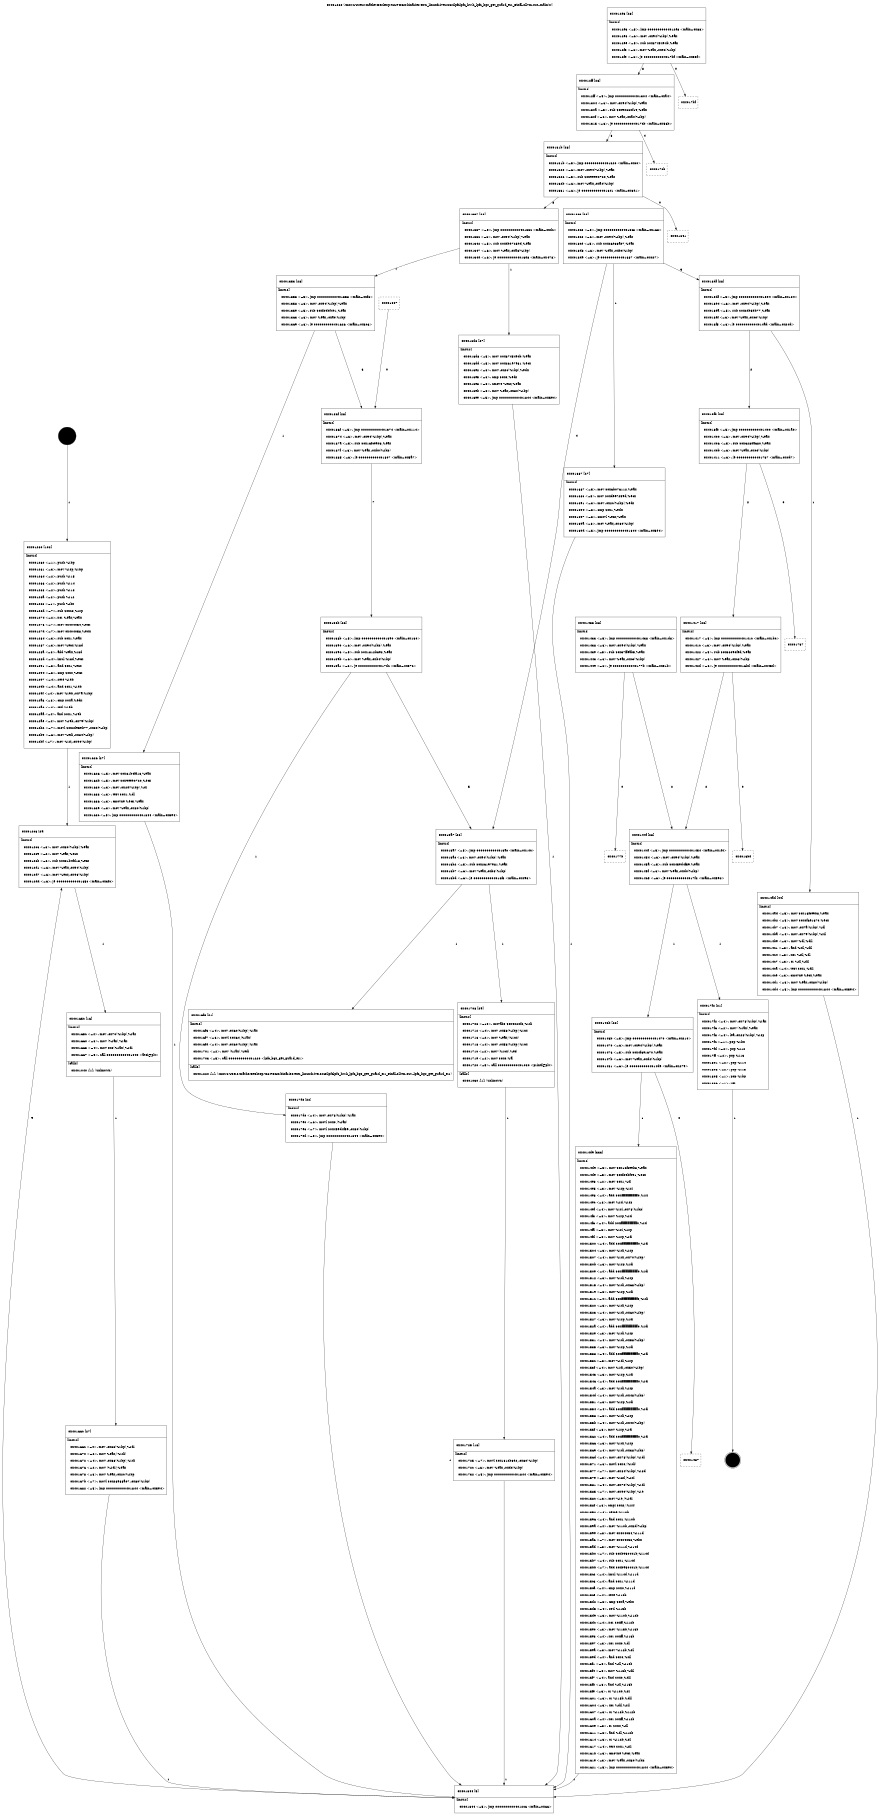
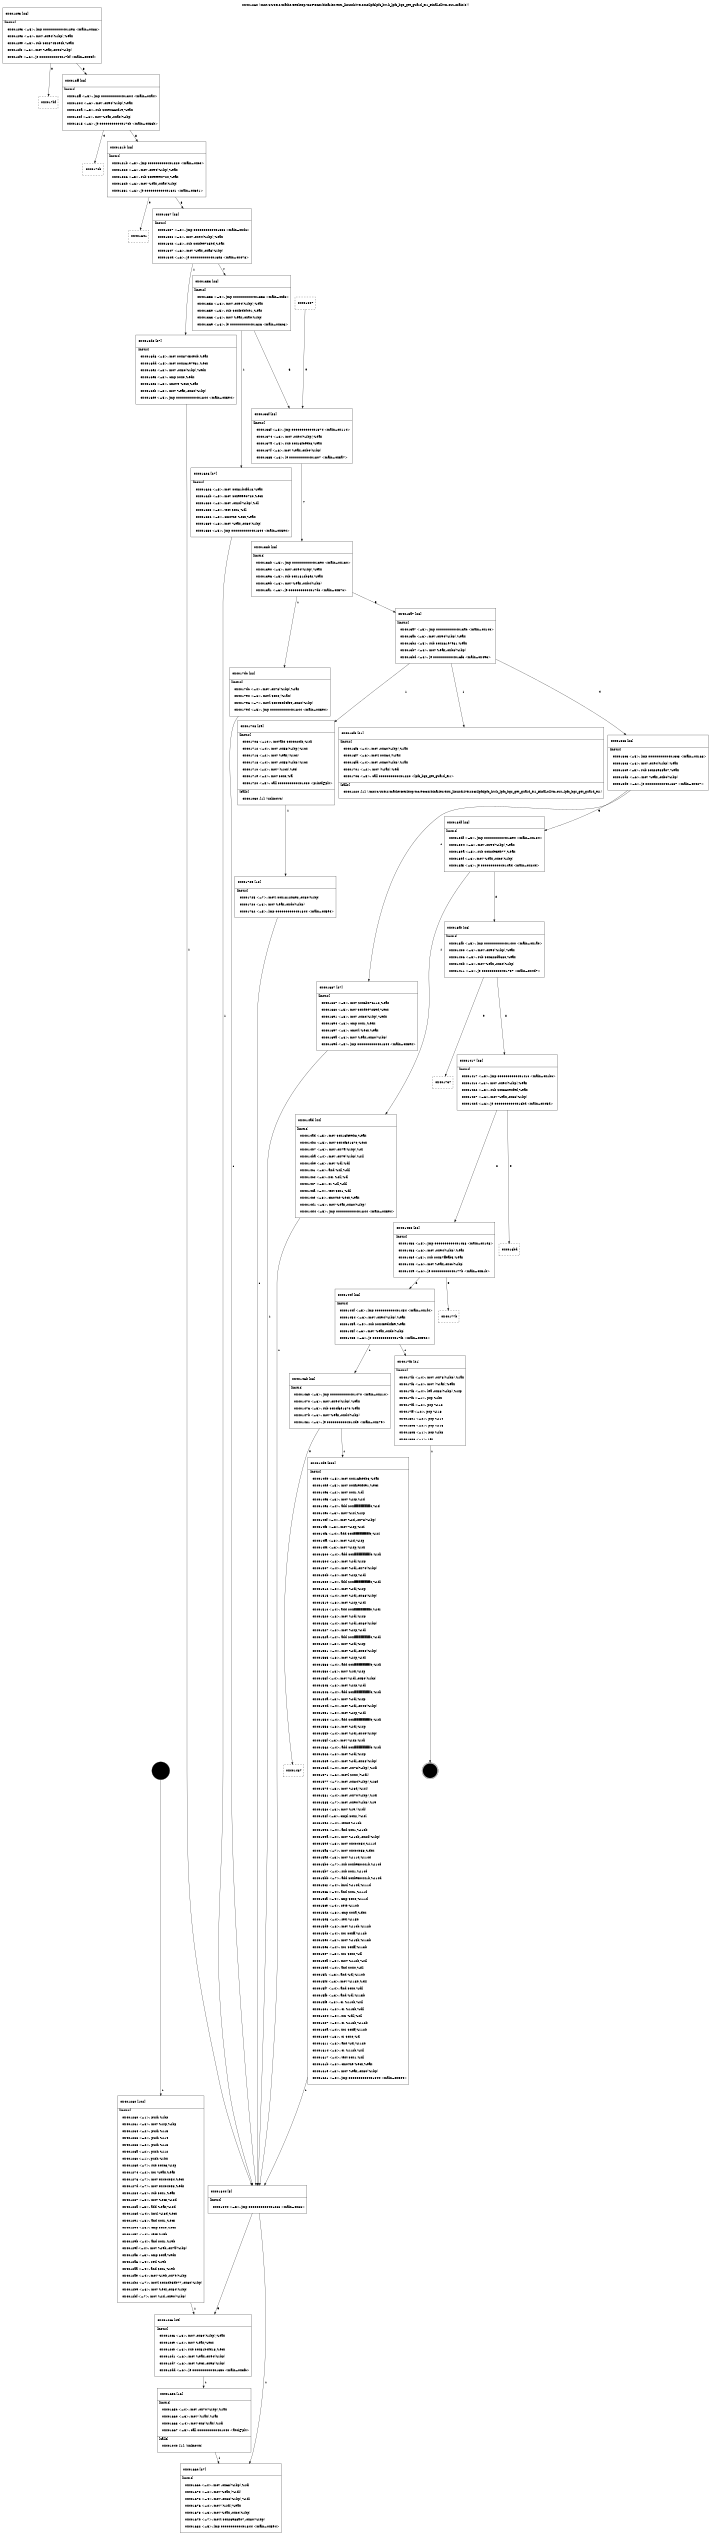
edge "0x4013c3 [28]" -> "0x4013a7 [28]": reversed
edge "0x401417 [28]" -> "0x40144f [28]": now "0x401417 [28]" -> "0x401433 [28]"
edge "0x40166c [27]" -> "0x401844 [5]": reversed
